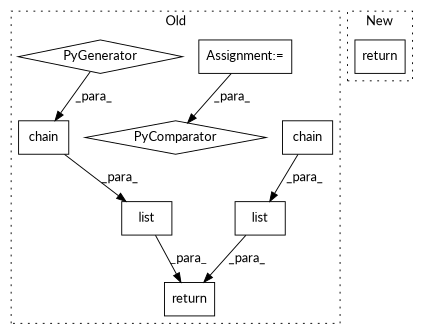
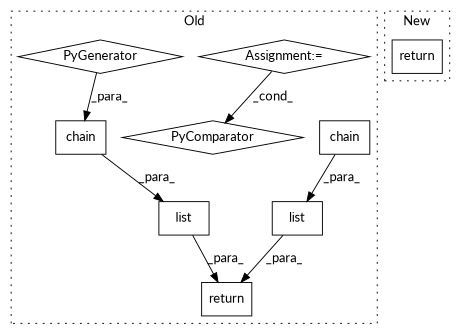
node "Assignment:=": shape box -> diamond
edge "Assignment:=" -> "PyComparator": label "_para_" -> "_cond_"
